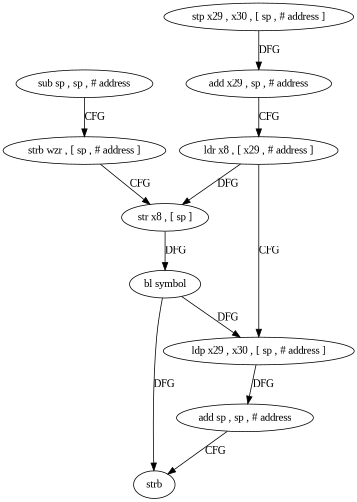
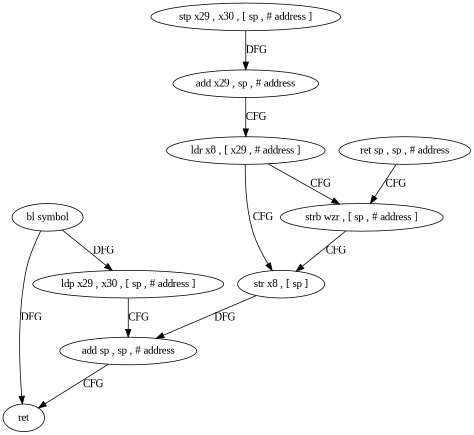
node "sub sp , sp , # address": label "sub sp , sp , # address" -> "ret sp , sp , # address"
edge "ldr x8 , [ x29 , # address ]" -> "str x8 , [ sp ]": label "DFG" -> "CFG"
edge "str x8 , [ sp ]" -> "bl symbol": now "str x8 , [ sp ]" -> "add sp , sp , # address"
edge "ldr x8 , [ x29 , # address ]" -> "ldp x29 , x30 , [ sp , # address ]": now "ldr x8 , [ x29 , # address ]" -> "strb wzr , [ sp , # address ]"
edge "ldp x29 , x30 , [ sp , # address ]" -> "add sp , sp , # address": label "DFG" -> "CFG"
node "strb": label "strb" -> "ret"
